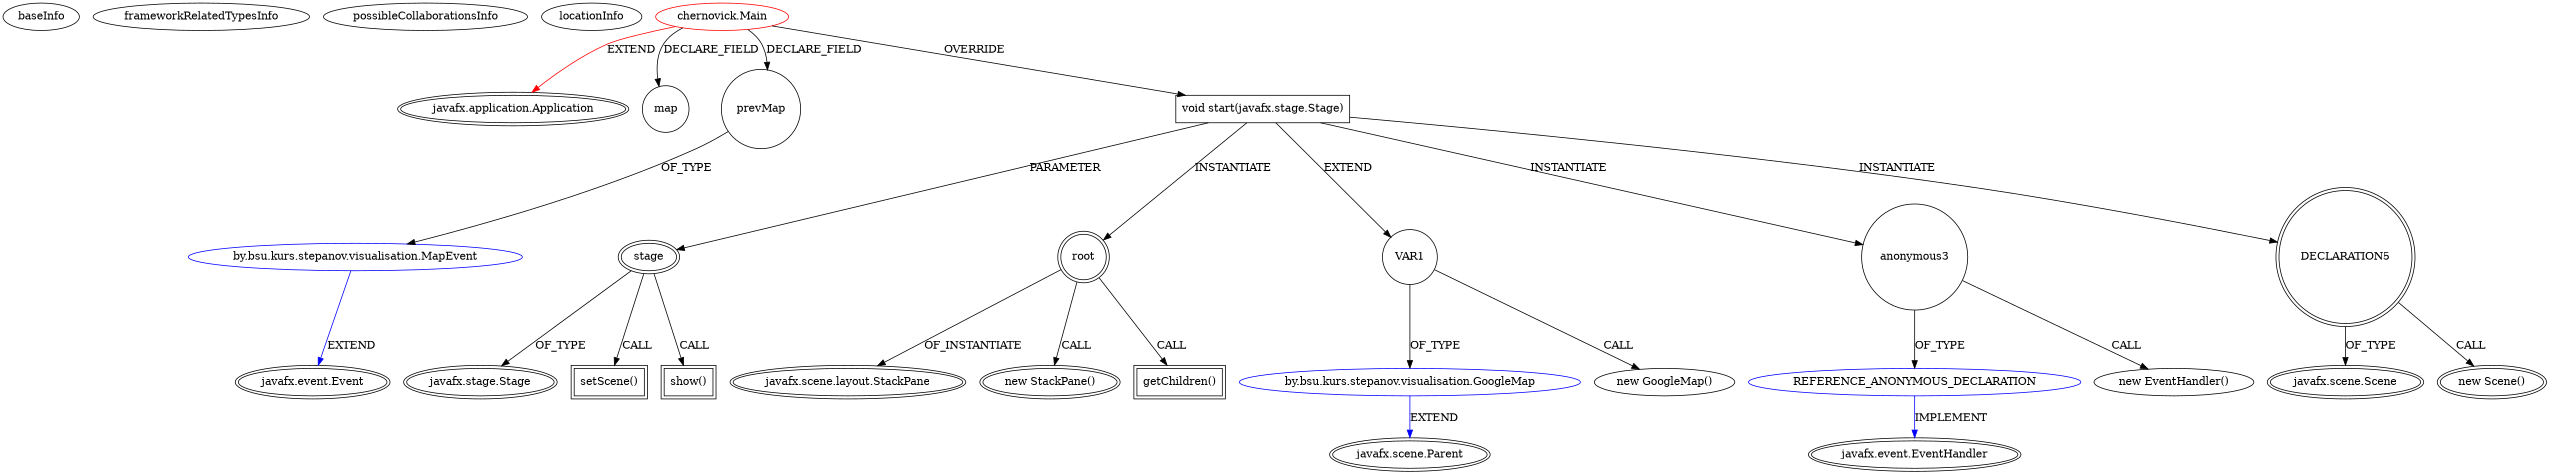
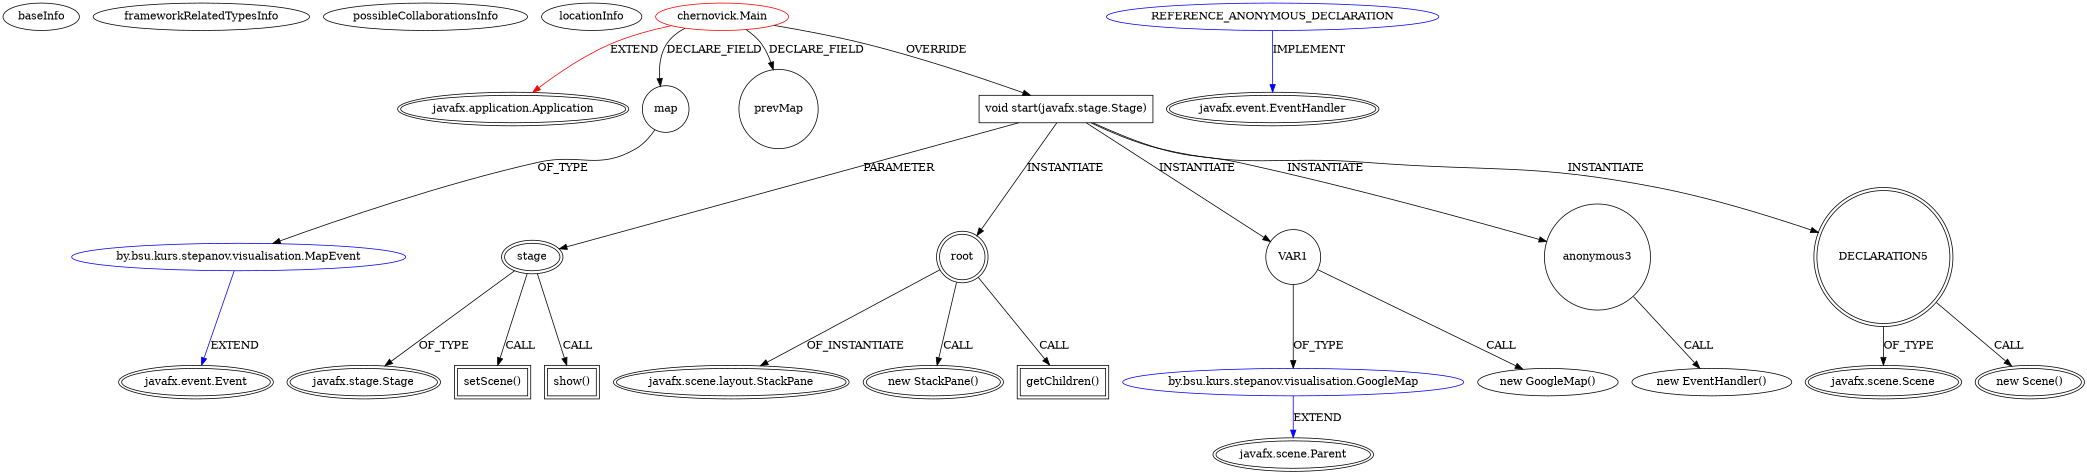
edge "void start(javafx.stage.Stage)" -> "VAR1": label "EXTEND" -> "INSTANTIATE"
edge "prevMap" -> "by.bsu.kurs.stepanov.visualisation.MapEvent": now "map" -> "by.bsu.kurs.stepanov.visualisation.MapEvent"
edge "anonymous3" -> "REFERENCE_ANONYMOUS_DECLARATION": removed, label "OF_TYPE"
